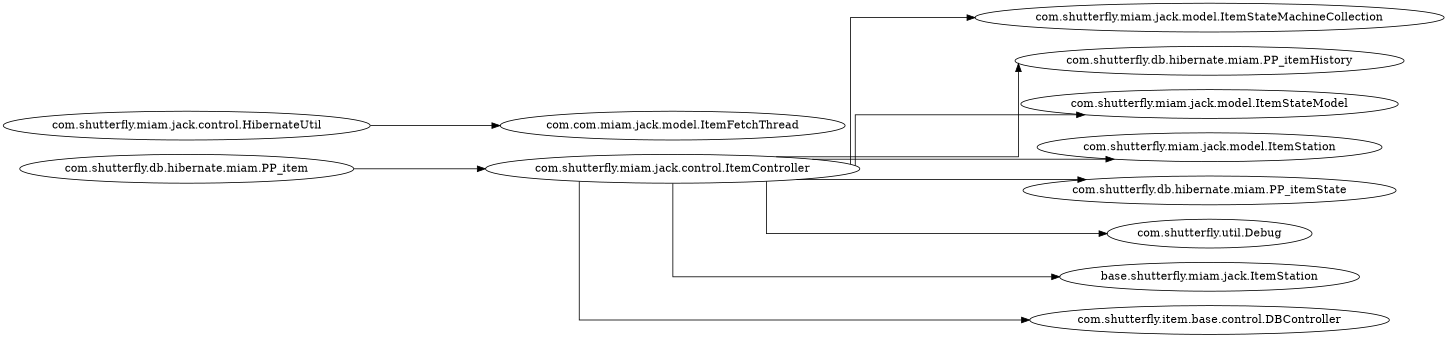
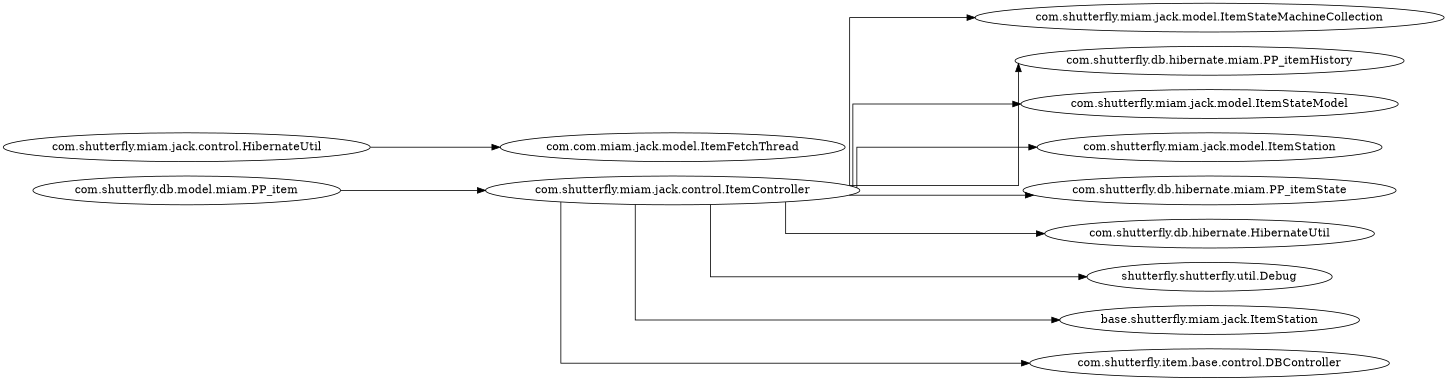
node "com.shutterfly.db.hibernate.miam.PP_item": label "com.shutterfly.db.hibernate.miam.PP_item" -> "com.shutterfly.db.model.miam.PP_item"
node "com.shutterfly.db.hibernate.HibernateUtil": added
node "com.shutterfly.util.Debug": label "com.shutterfly.util.Debug" -> "shutterfly.shutterfly.util.Debug"
